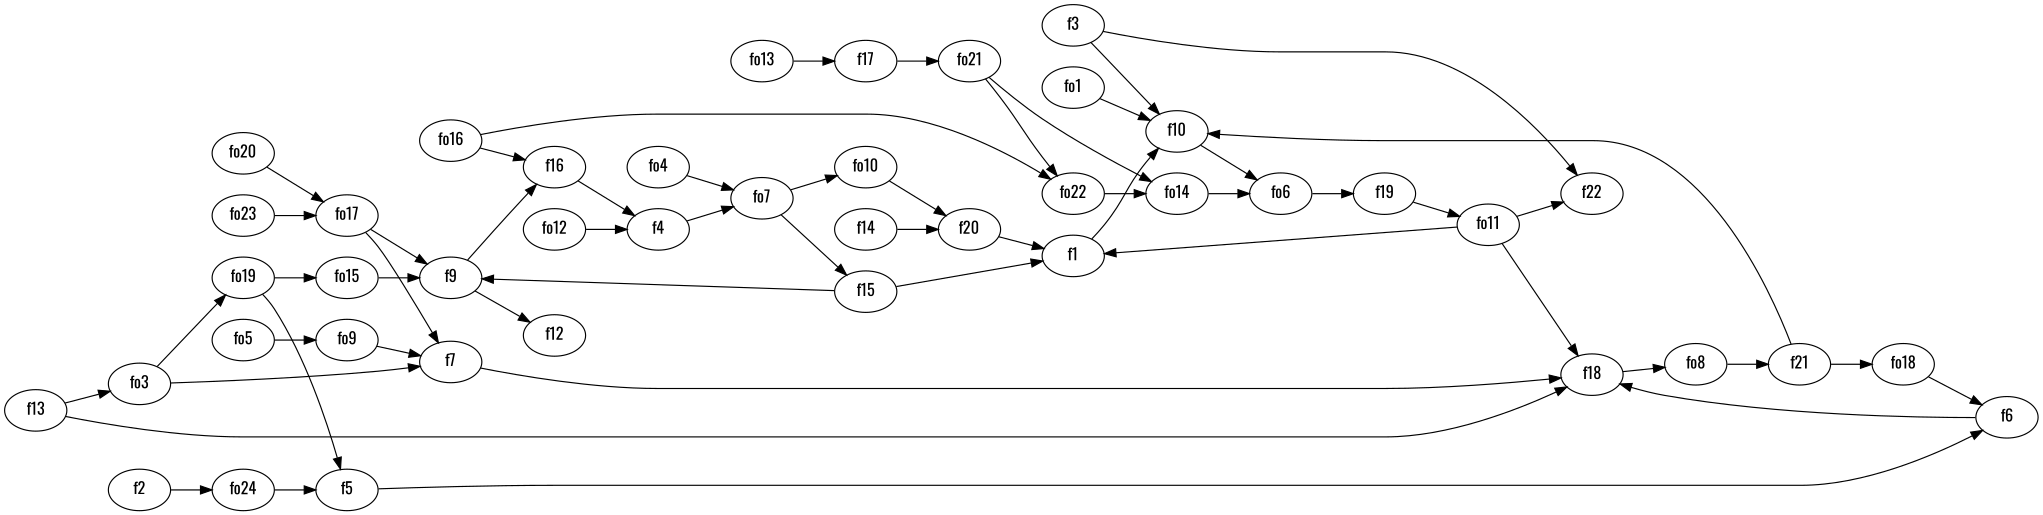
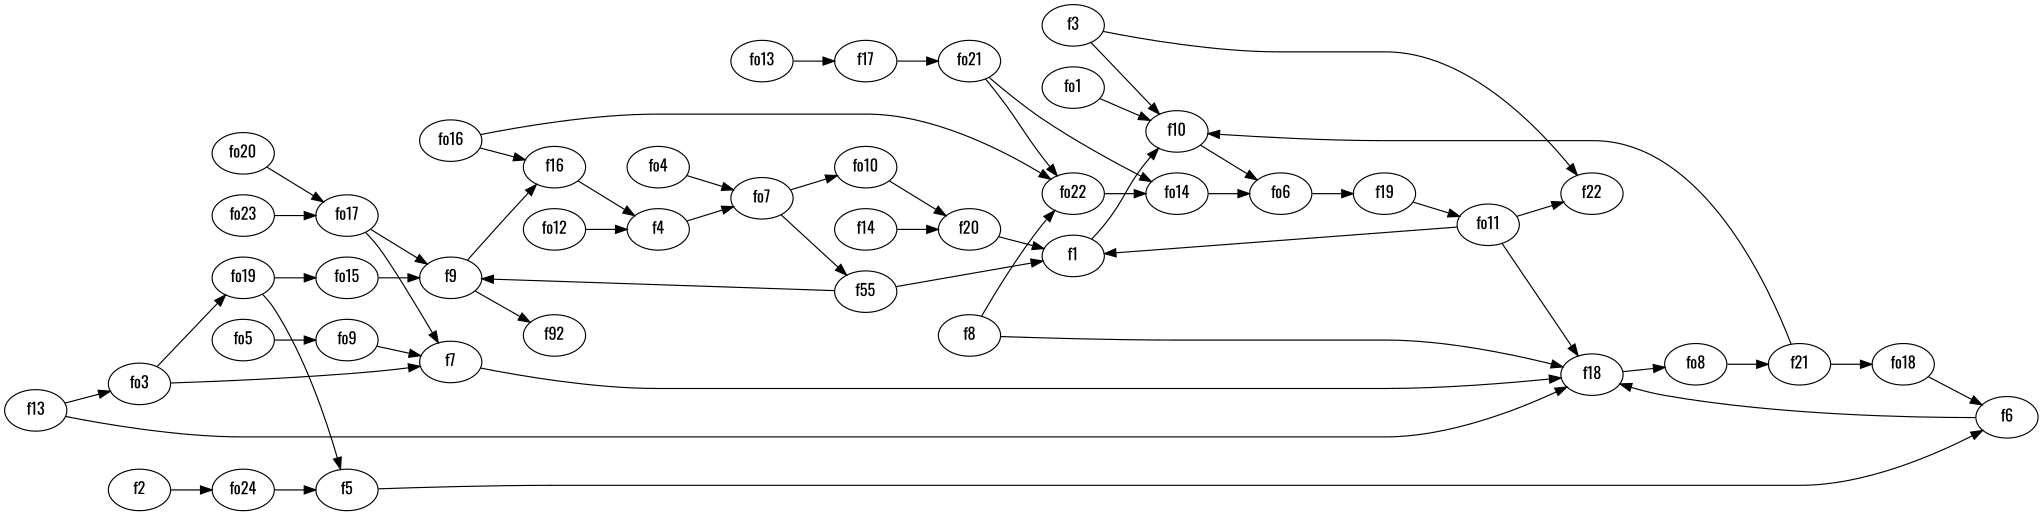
node "f15": label "f15" -> "f55"
node "f12": label "f12" -> "f92"
node "f8": added
